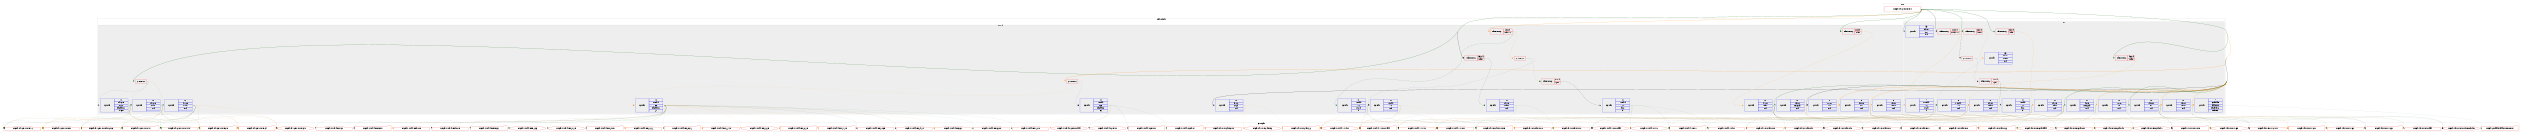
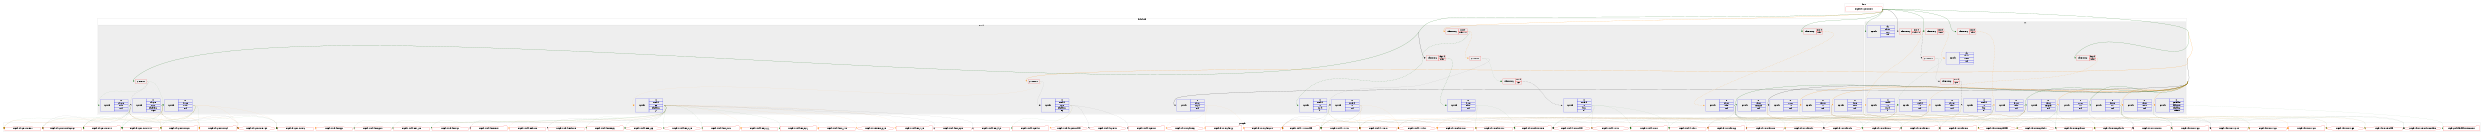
node "portage://sys-devel/gcc-4.5.4-r3": label "portage://sys-devel/gcc-4.5.4-r3" -> "portage://sys-rustfmt/gcc-4.5.4-r3"
node "portage://sys-devel/gcc-4.6.4-r3": removed
